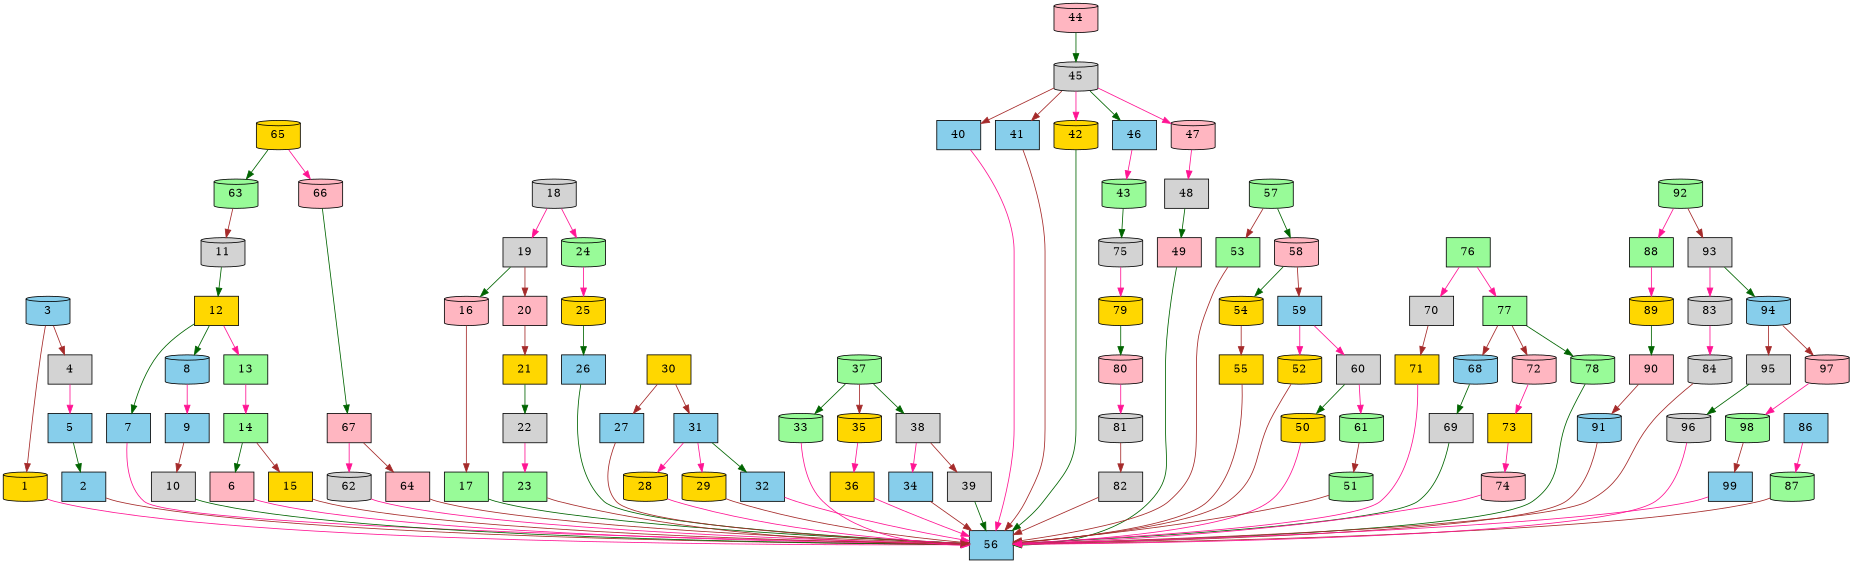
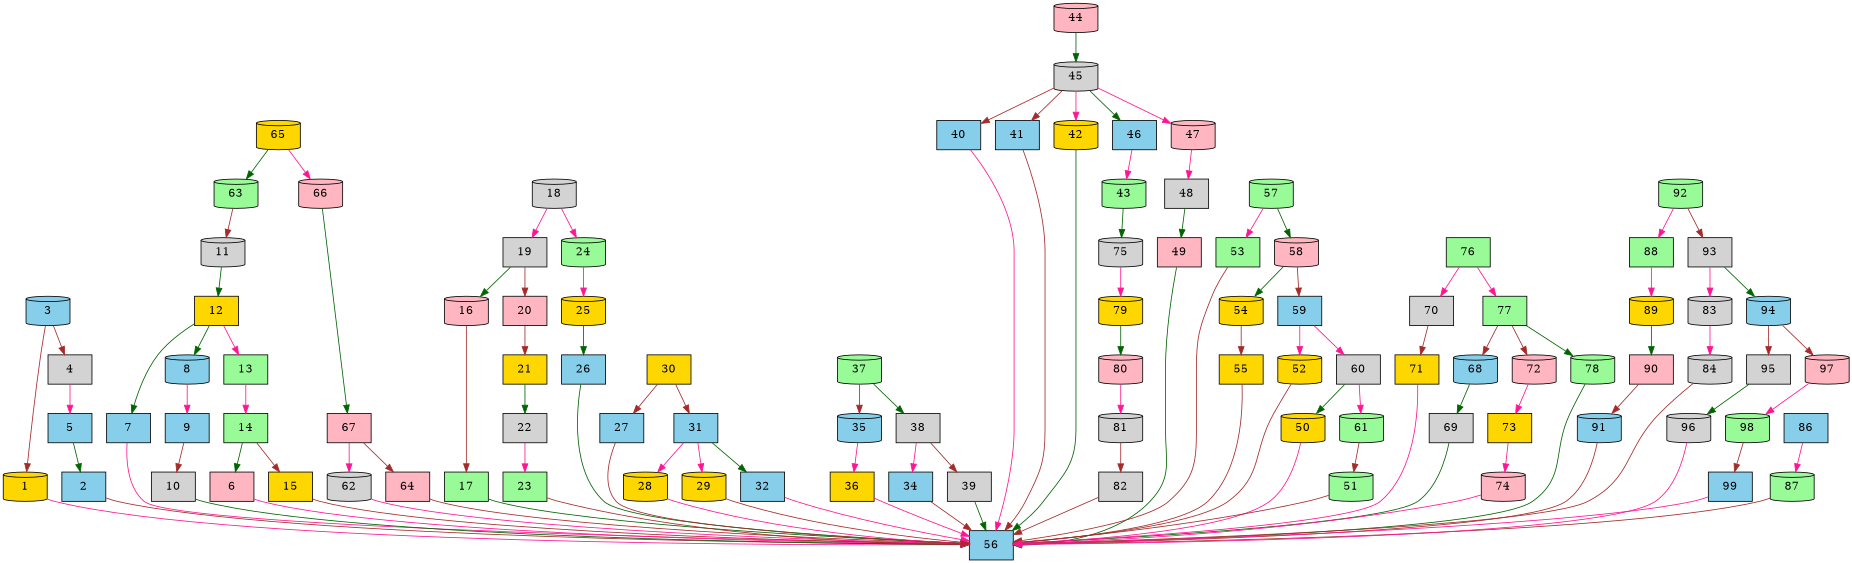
edge "57" -> "53": color brown -> deeppink
node "33": removed
node "35": fillcolor gold -> skyblue
